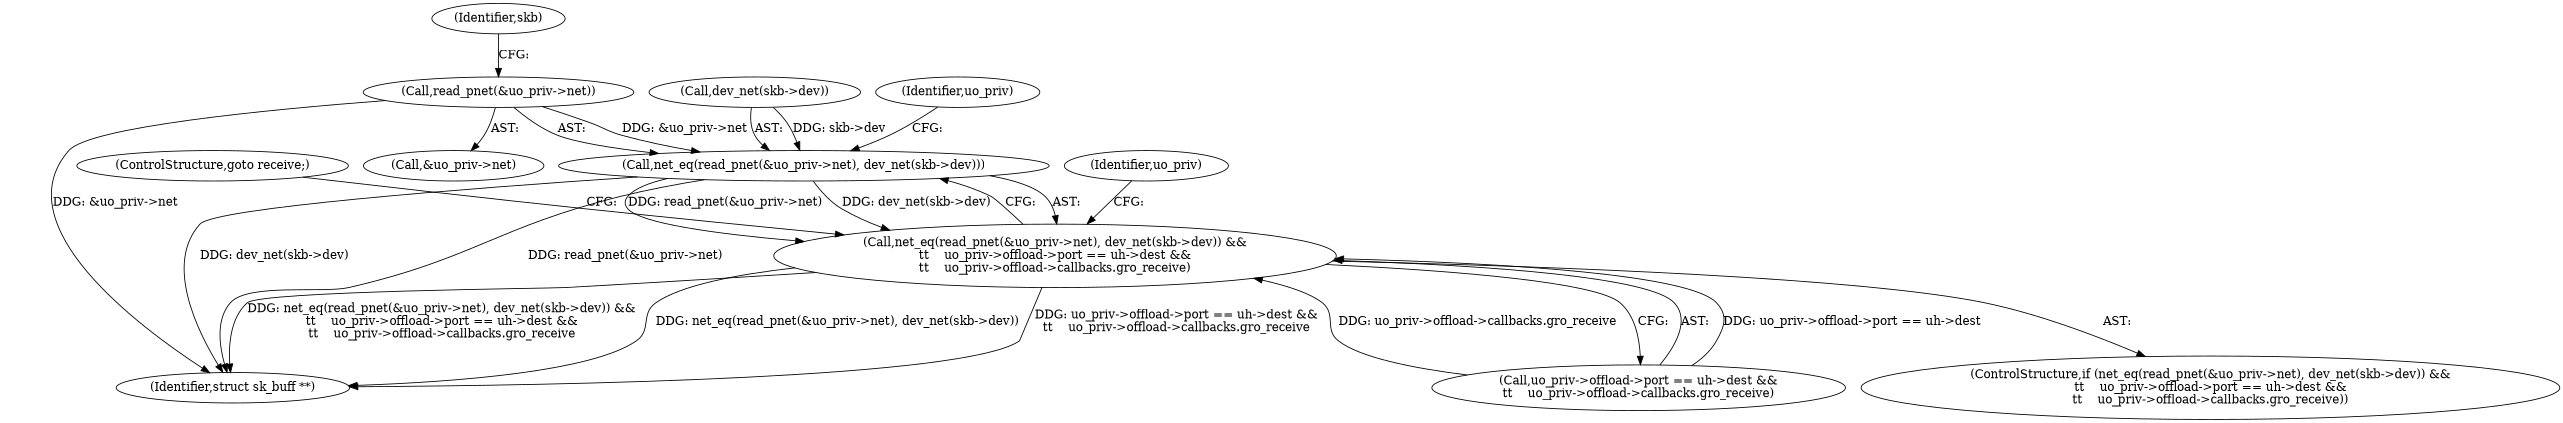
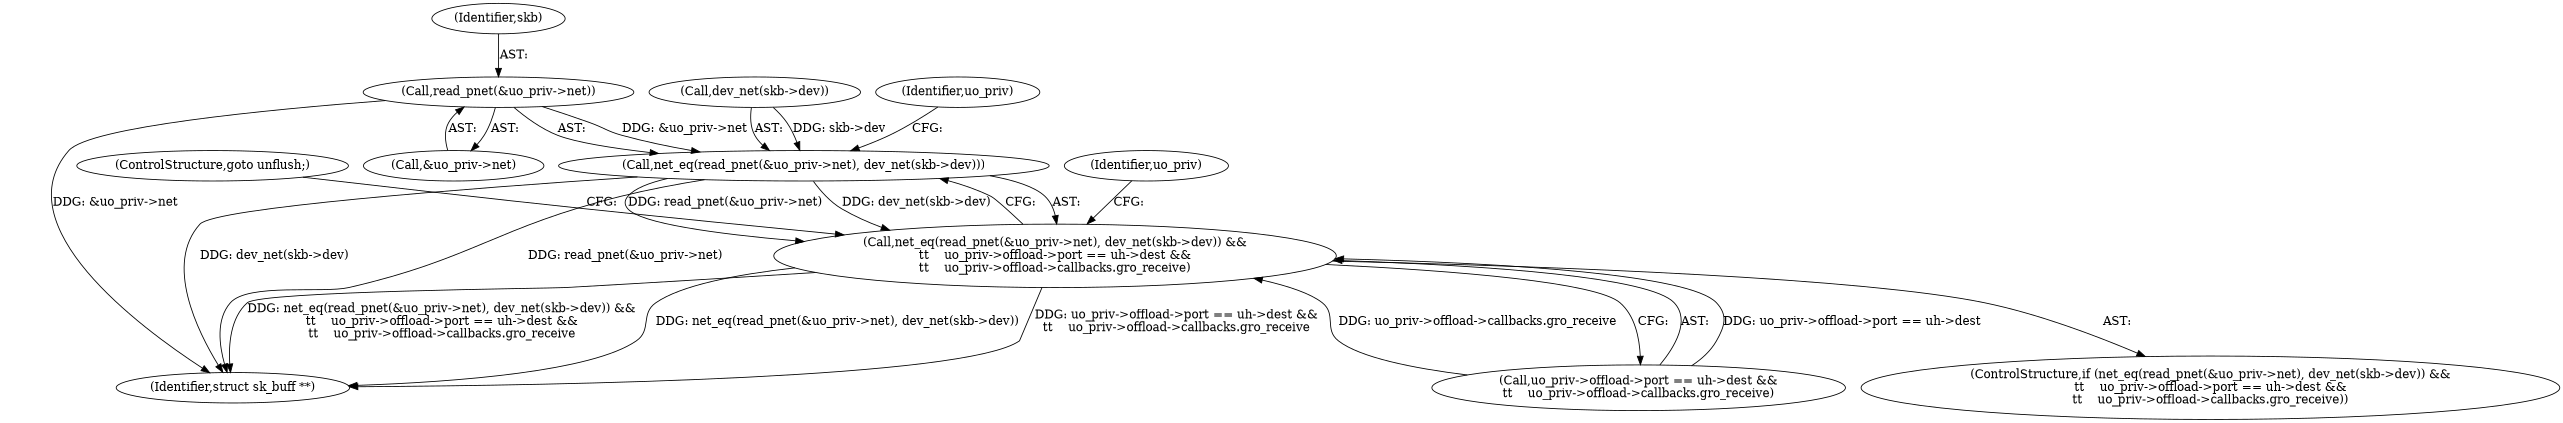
edge "(Identifier,skb)" -> "(Call,read_pnet(&uo_priv->net))": label "CFG: " -> "AST: "
edge "(Call,&uo_priv->net)" -> "(Call,read_pnet(&uo_priv->net))": added, label "AST:"
node "(ControlStructure,goto receive;)": label "(ControlStructure,goto receive;)" -> "(ControlStructure,goto unflush;)"
